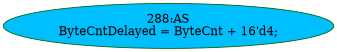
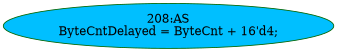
node "288:AS ByteCntDelayed = ByteCnt + 16'd4;": label "288:AS ByteCntDelayed = ByteCnt + 16'd4;" -> "208:AS ByteCntDelayed = ByteCnt + 16'd4;"
